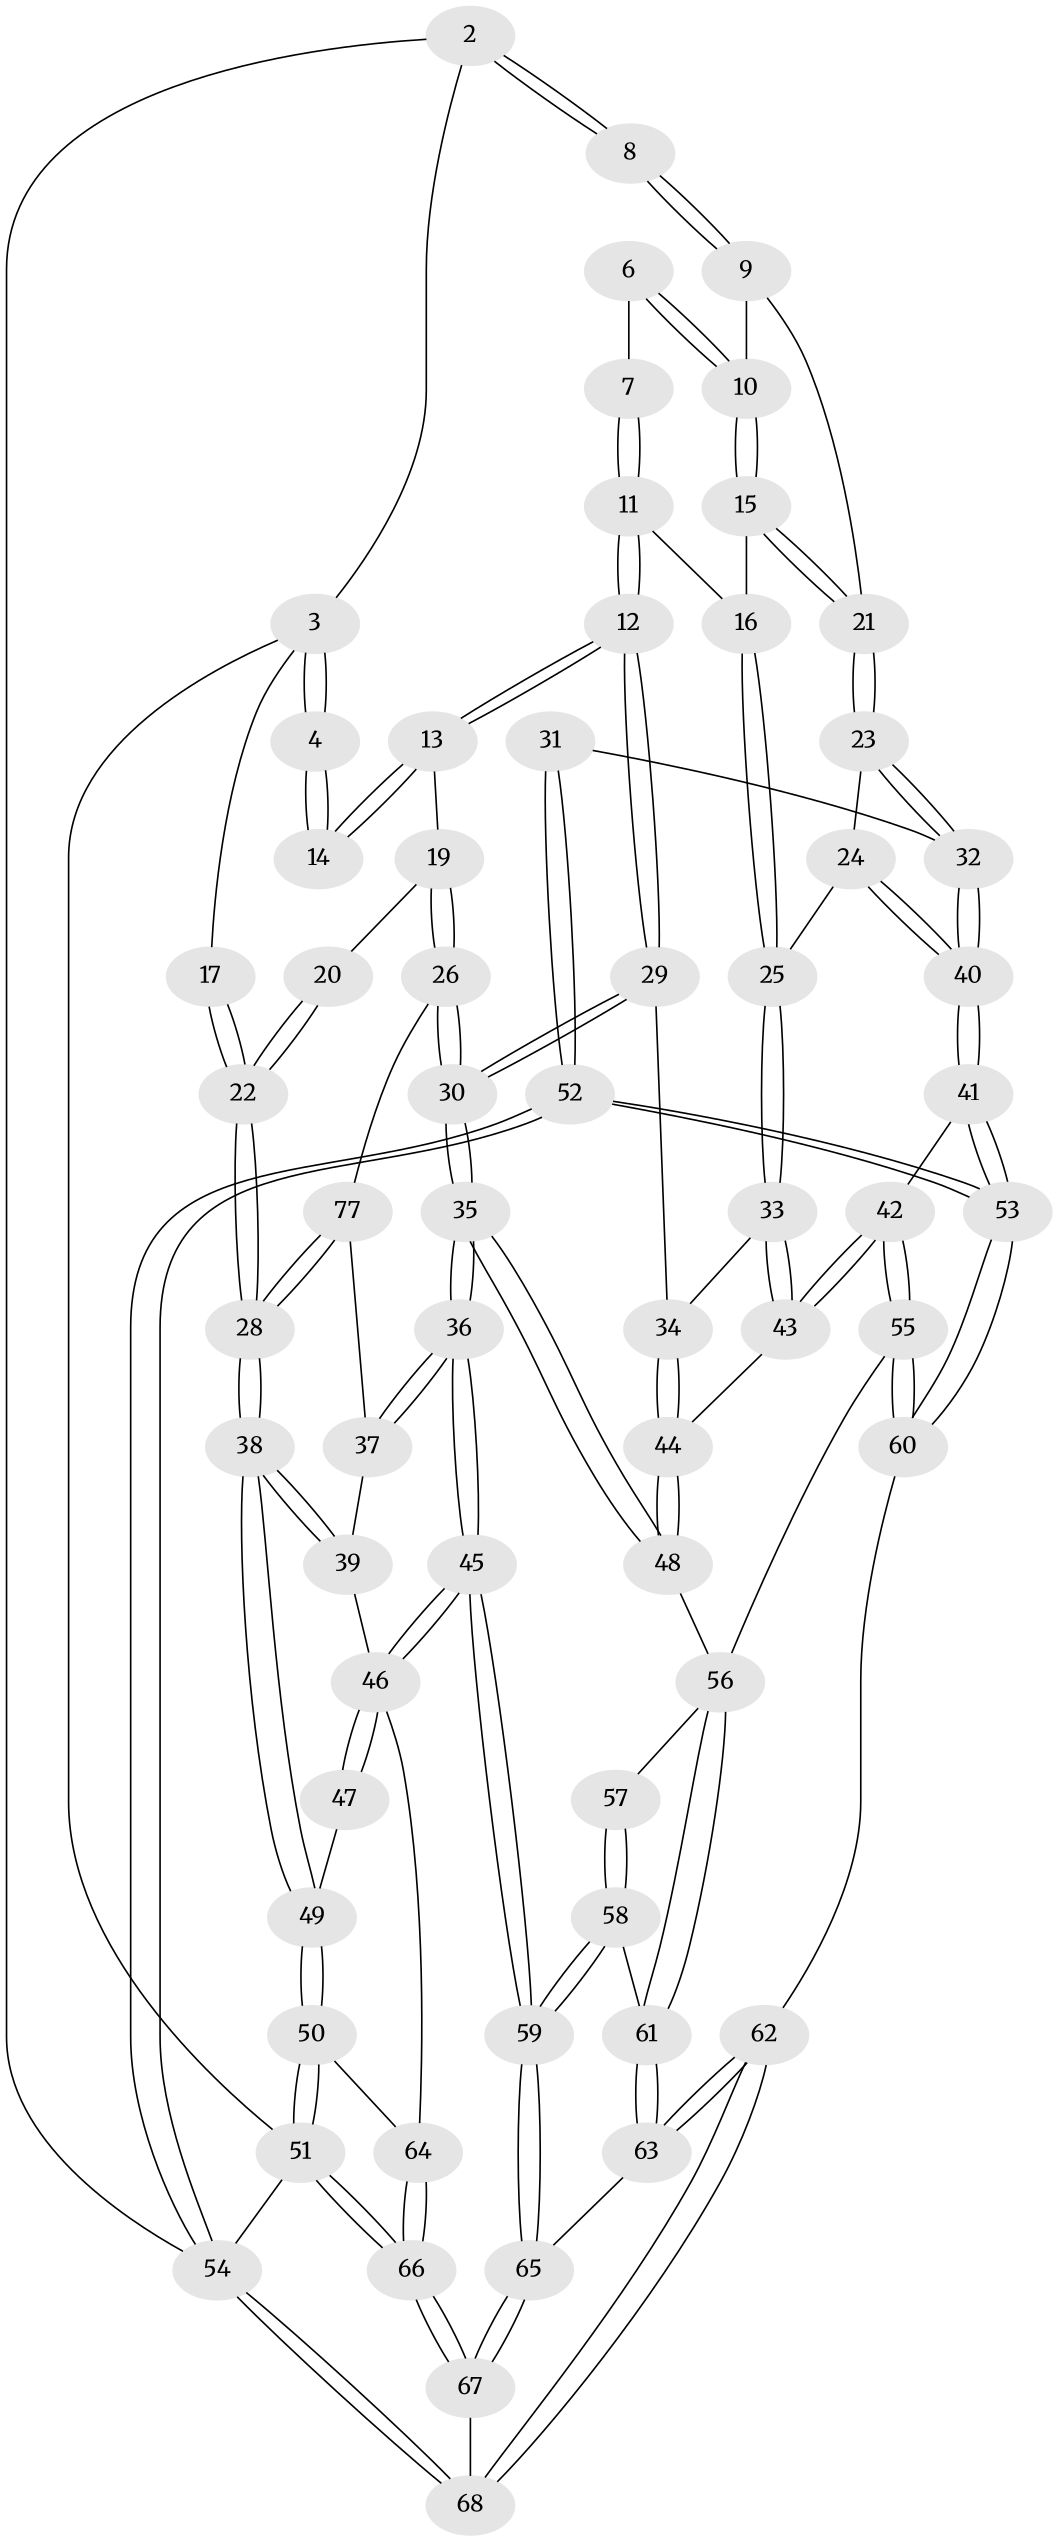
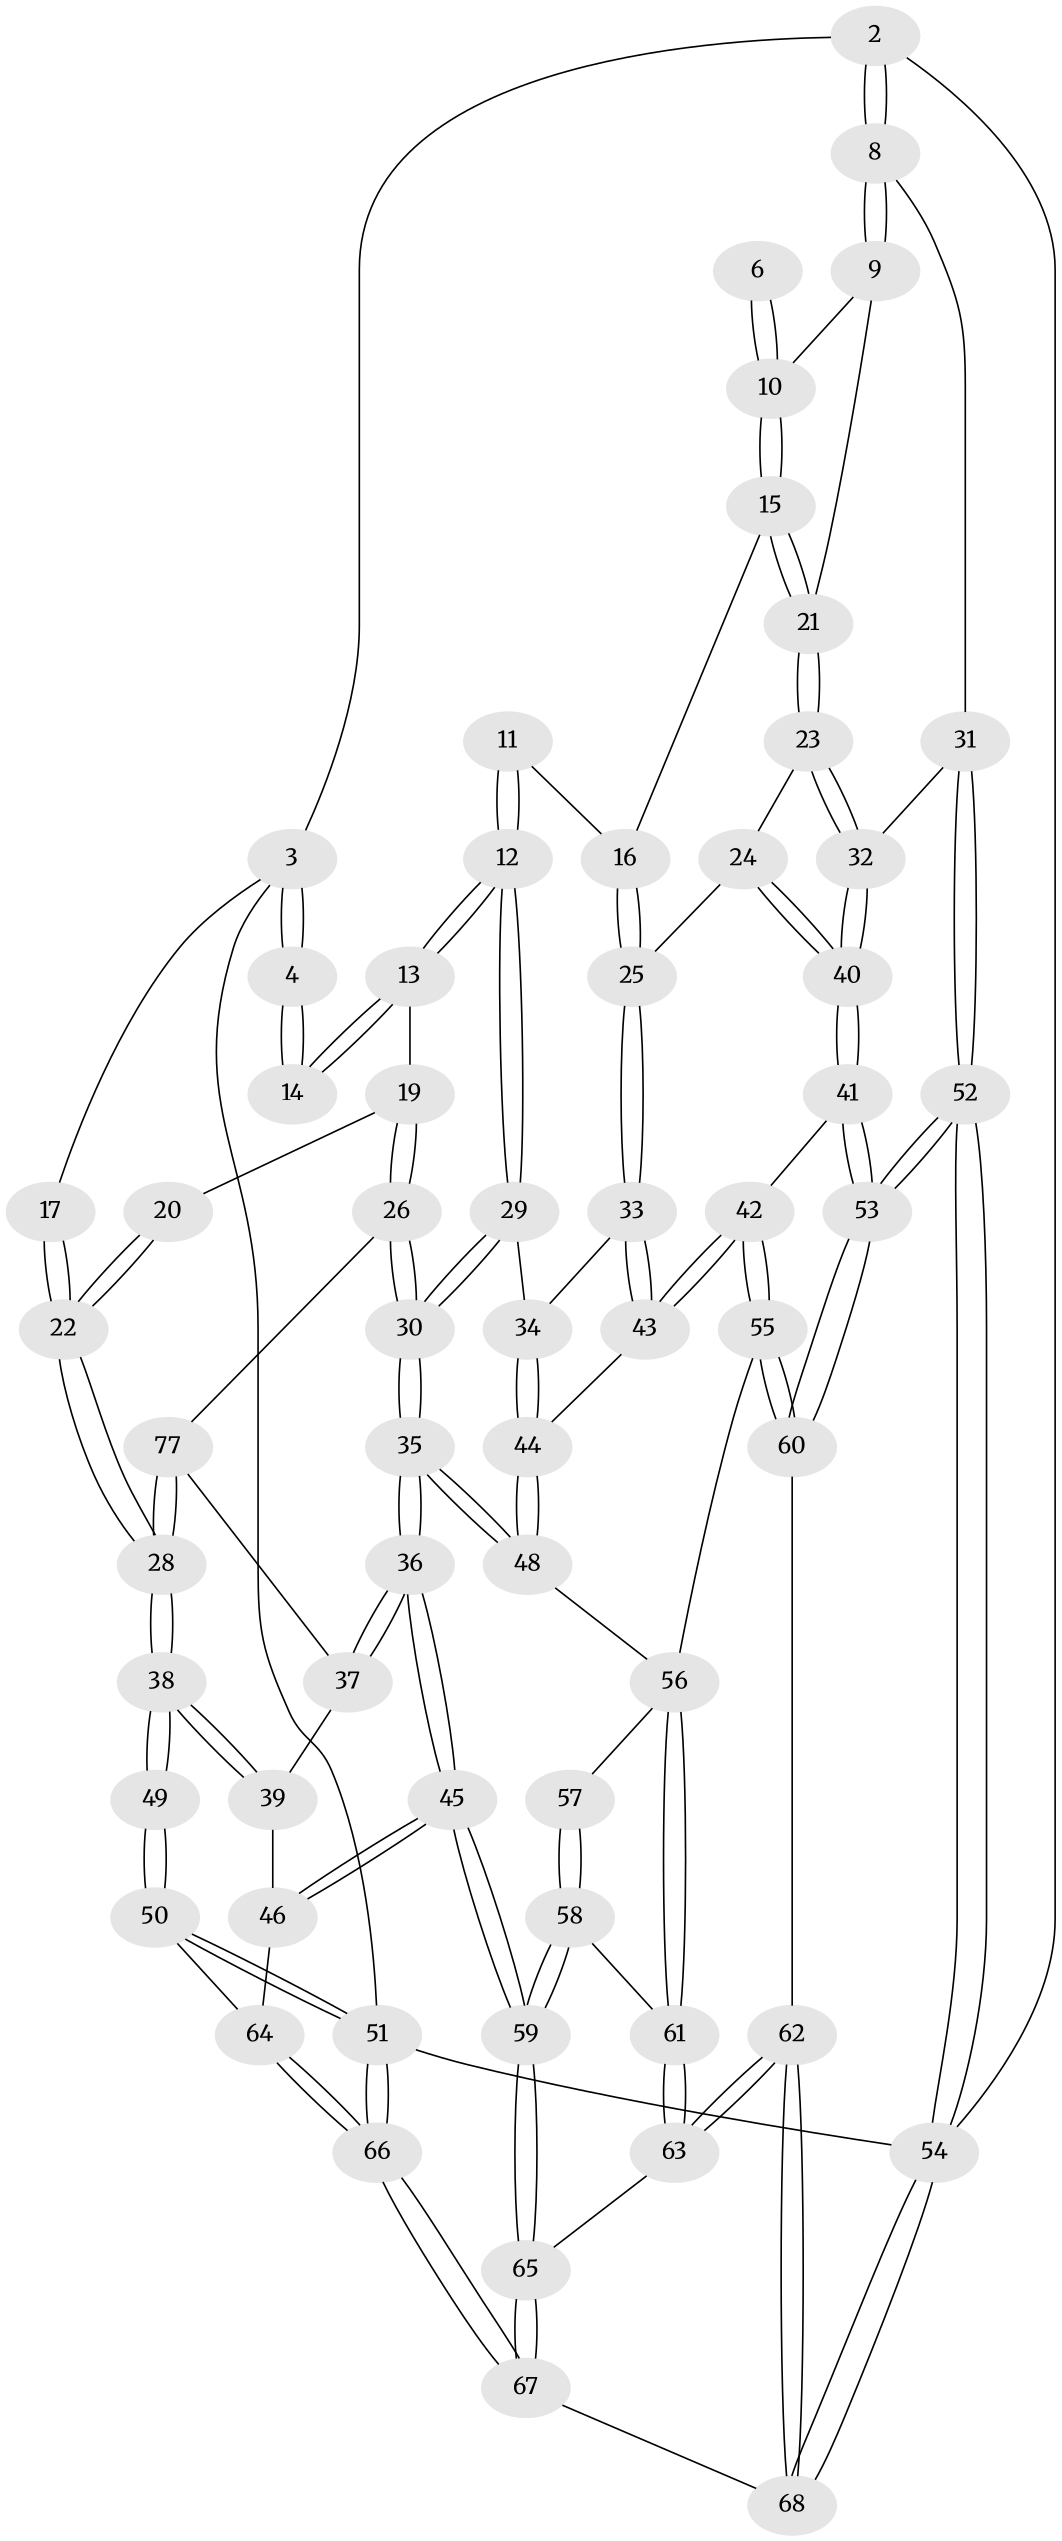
node "7": removed
edge "8" -- "31": added
node "47": removed
